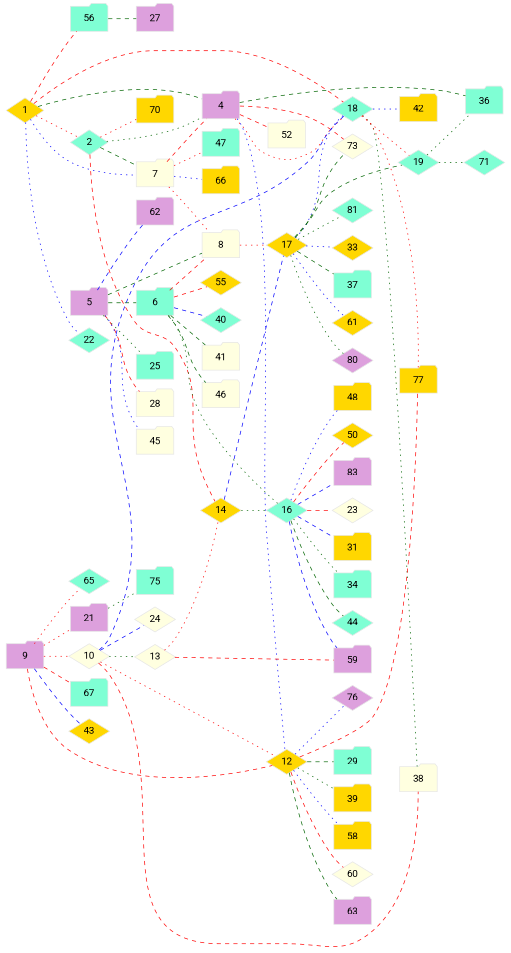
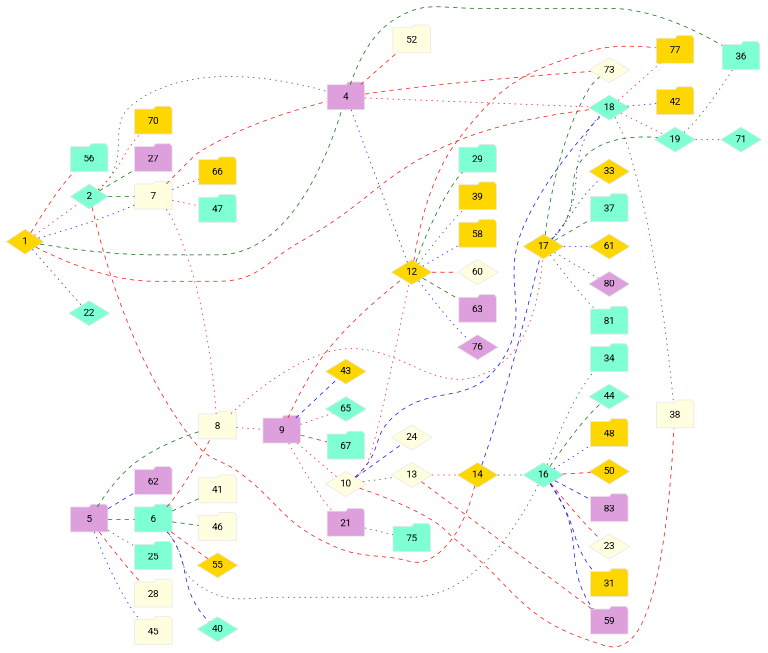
edge "56" -- "27": now "2" -- "27"
node "81": shape diamond -> folder
edge "8" -- "9": added
